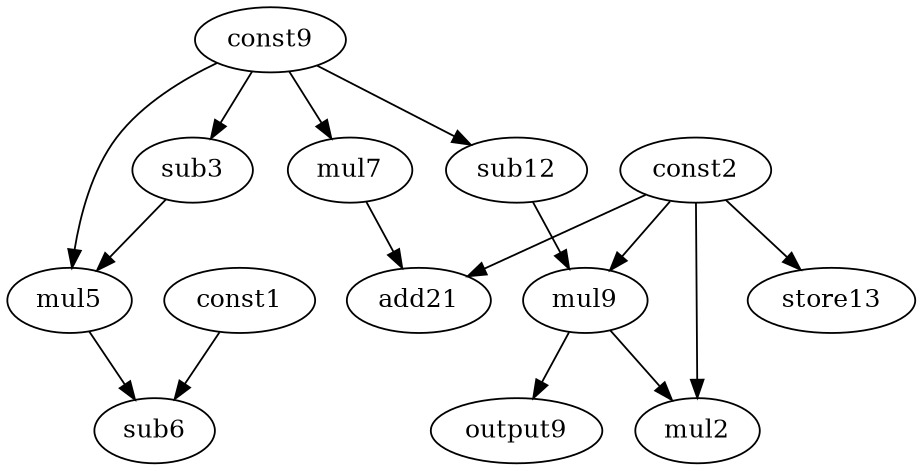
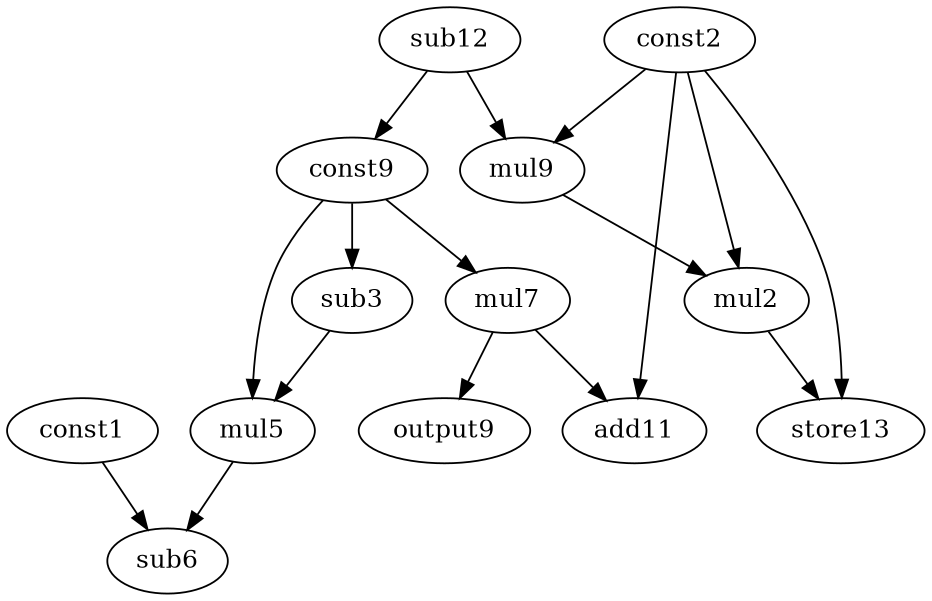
edge "const9" -> "sub12": reversed
node "add21": label "add21" -> "add11"
edge "mul9" -> "output9": now "mul7" -> "output9"
edge "mul2" -> "store13": added
